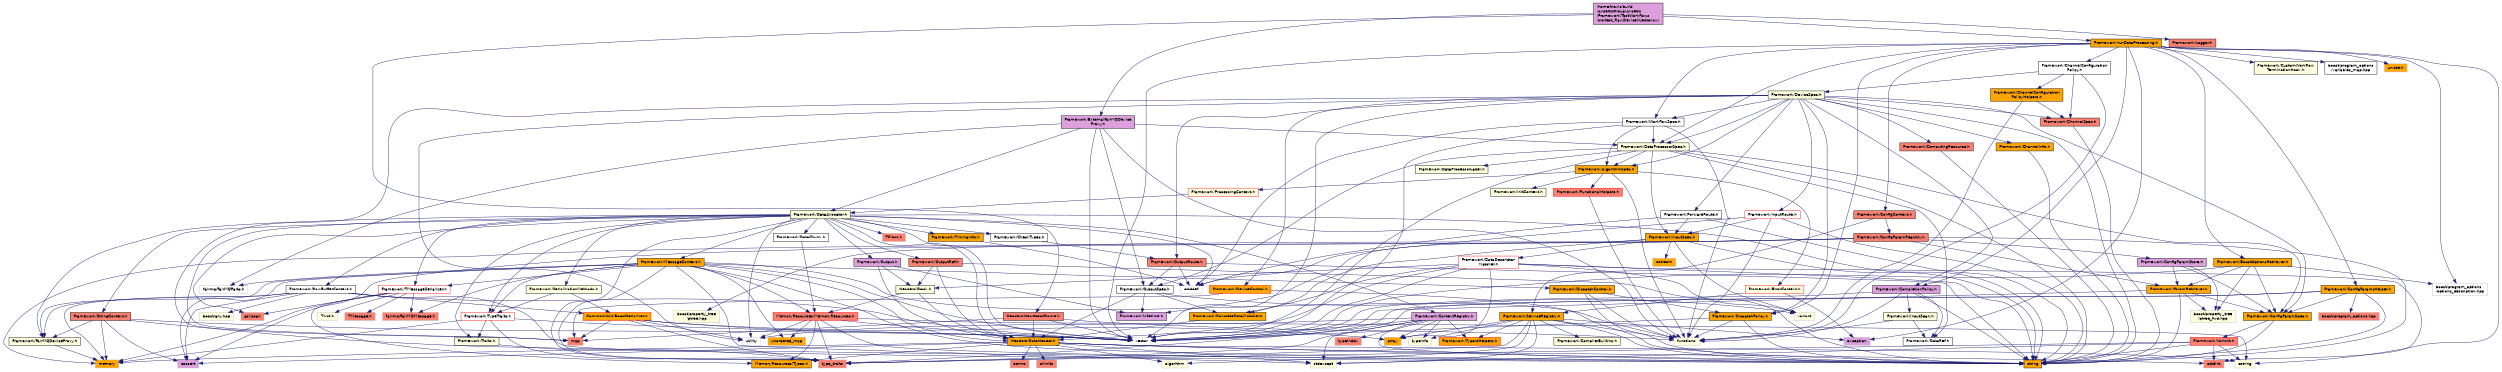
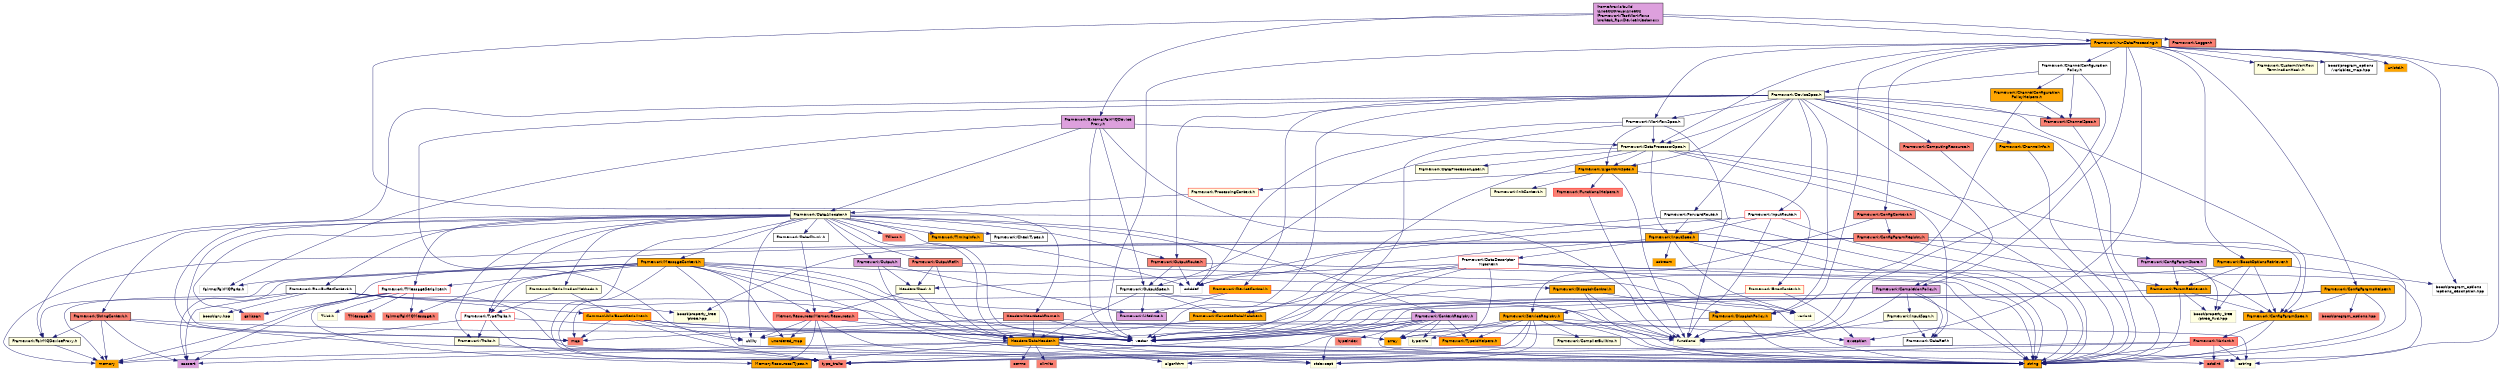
edge "Framework/CheckTypes.h" -> "Framework/OutputRoute.h": now "Framework/DataAllocator.h" -> "Framework/OutputRoute.h"
edge "Framework/InputSpec.h" -> "Framework/Lifetime.h": now "Framework/DeviceControl.h" -> "Framework/Lifetime.h"
edge "Framework/RawBufferContext.h" -> "Framework/FairMQDeviceProxy.h": now "Framework/RawBufferContext.h" -> "boost/property_tree /ptree.hpp"
